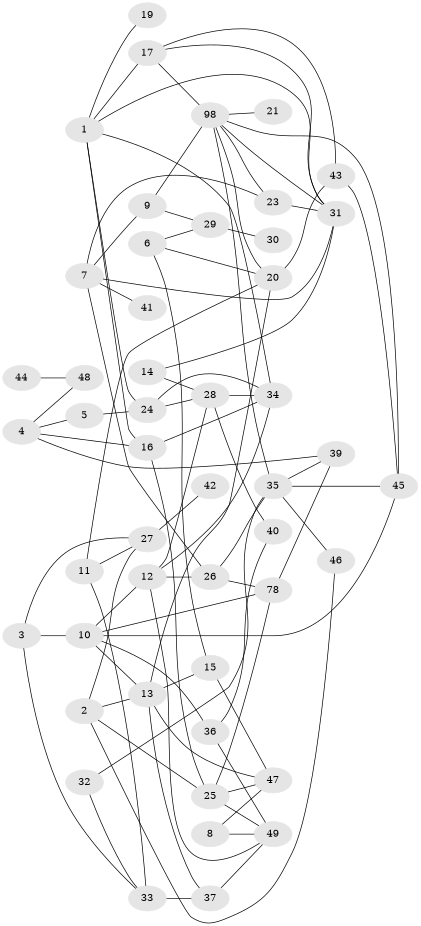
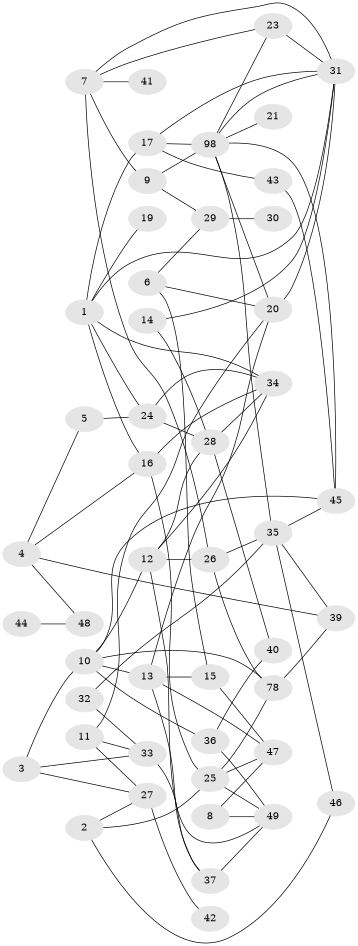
edge "43" -- "20": now "31" -- "20"
edge "13" -- "2": removed
